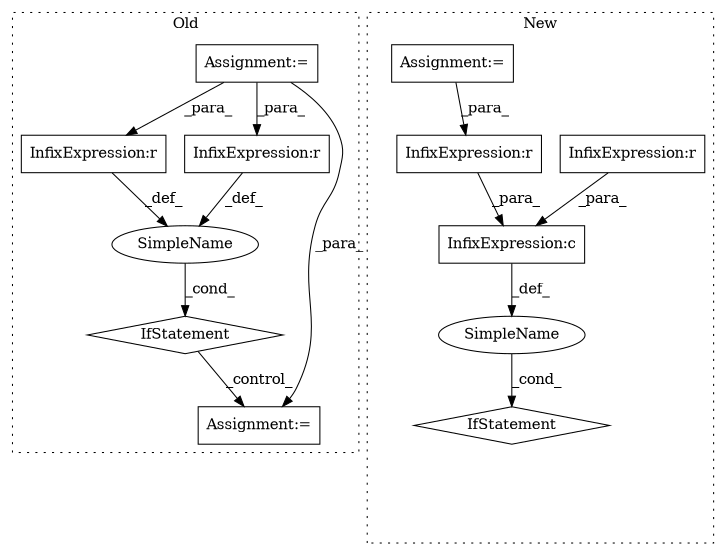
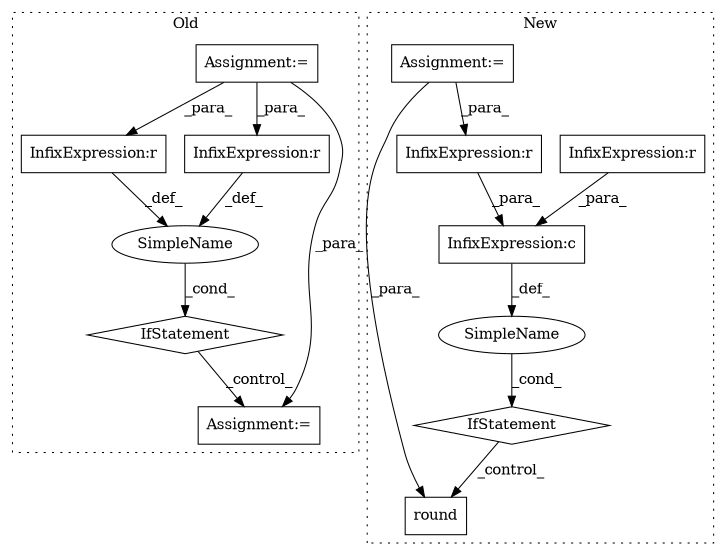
node "round": added
